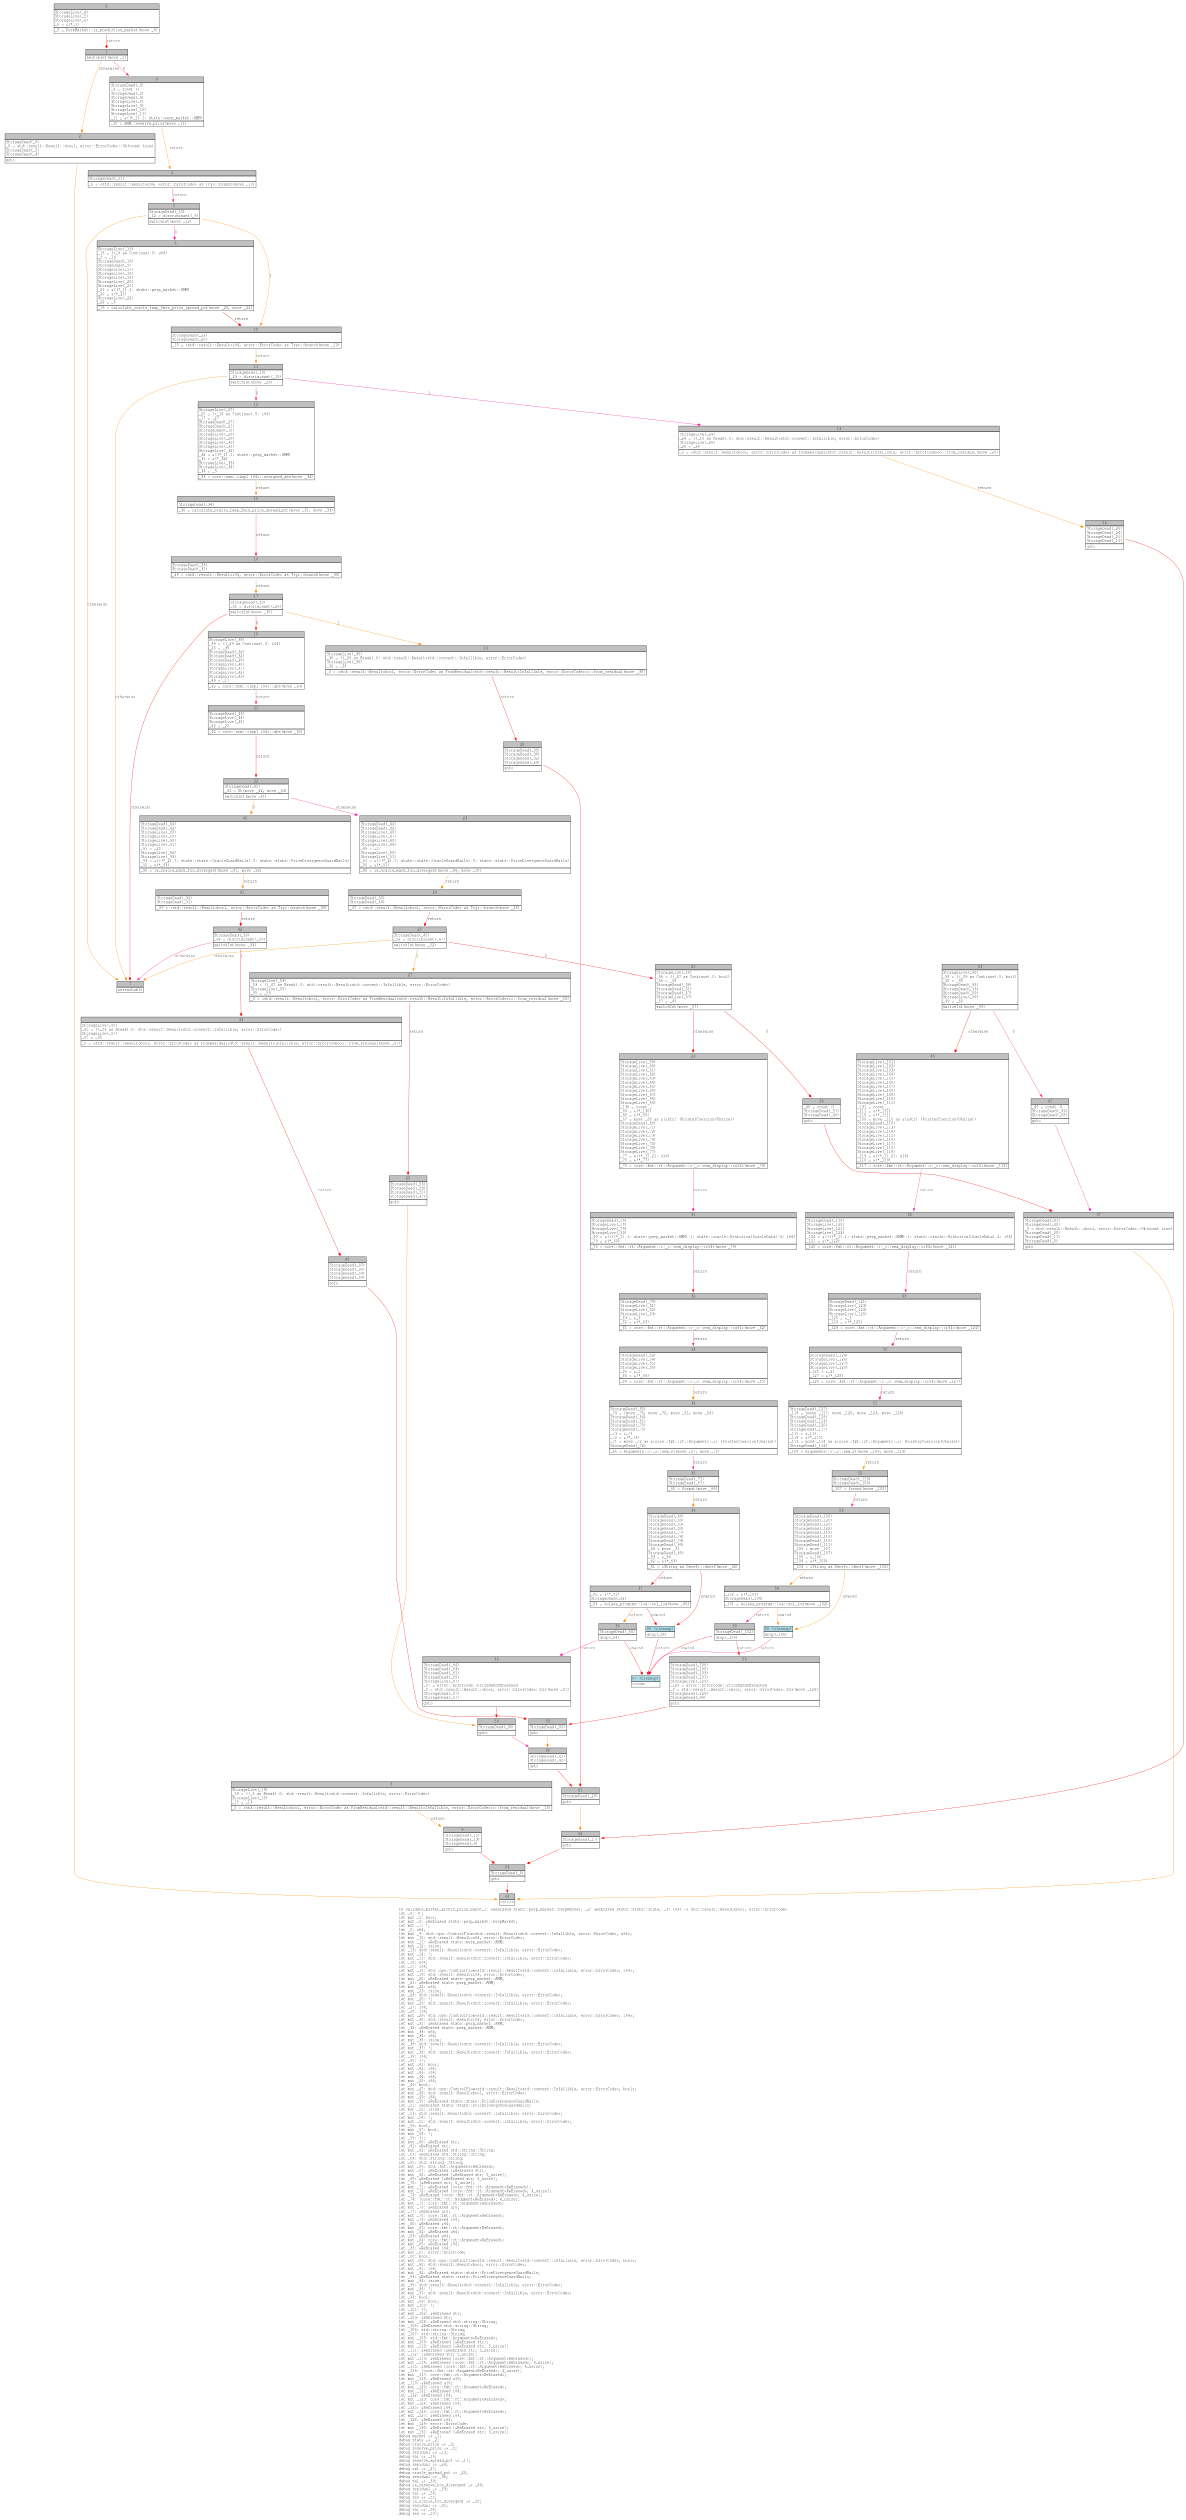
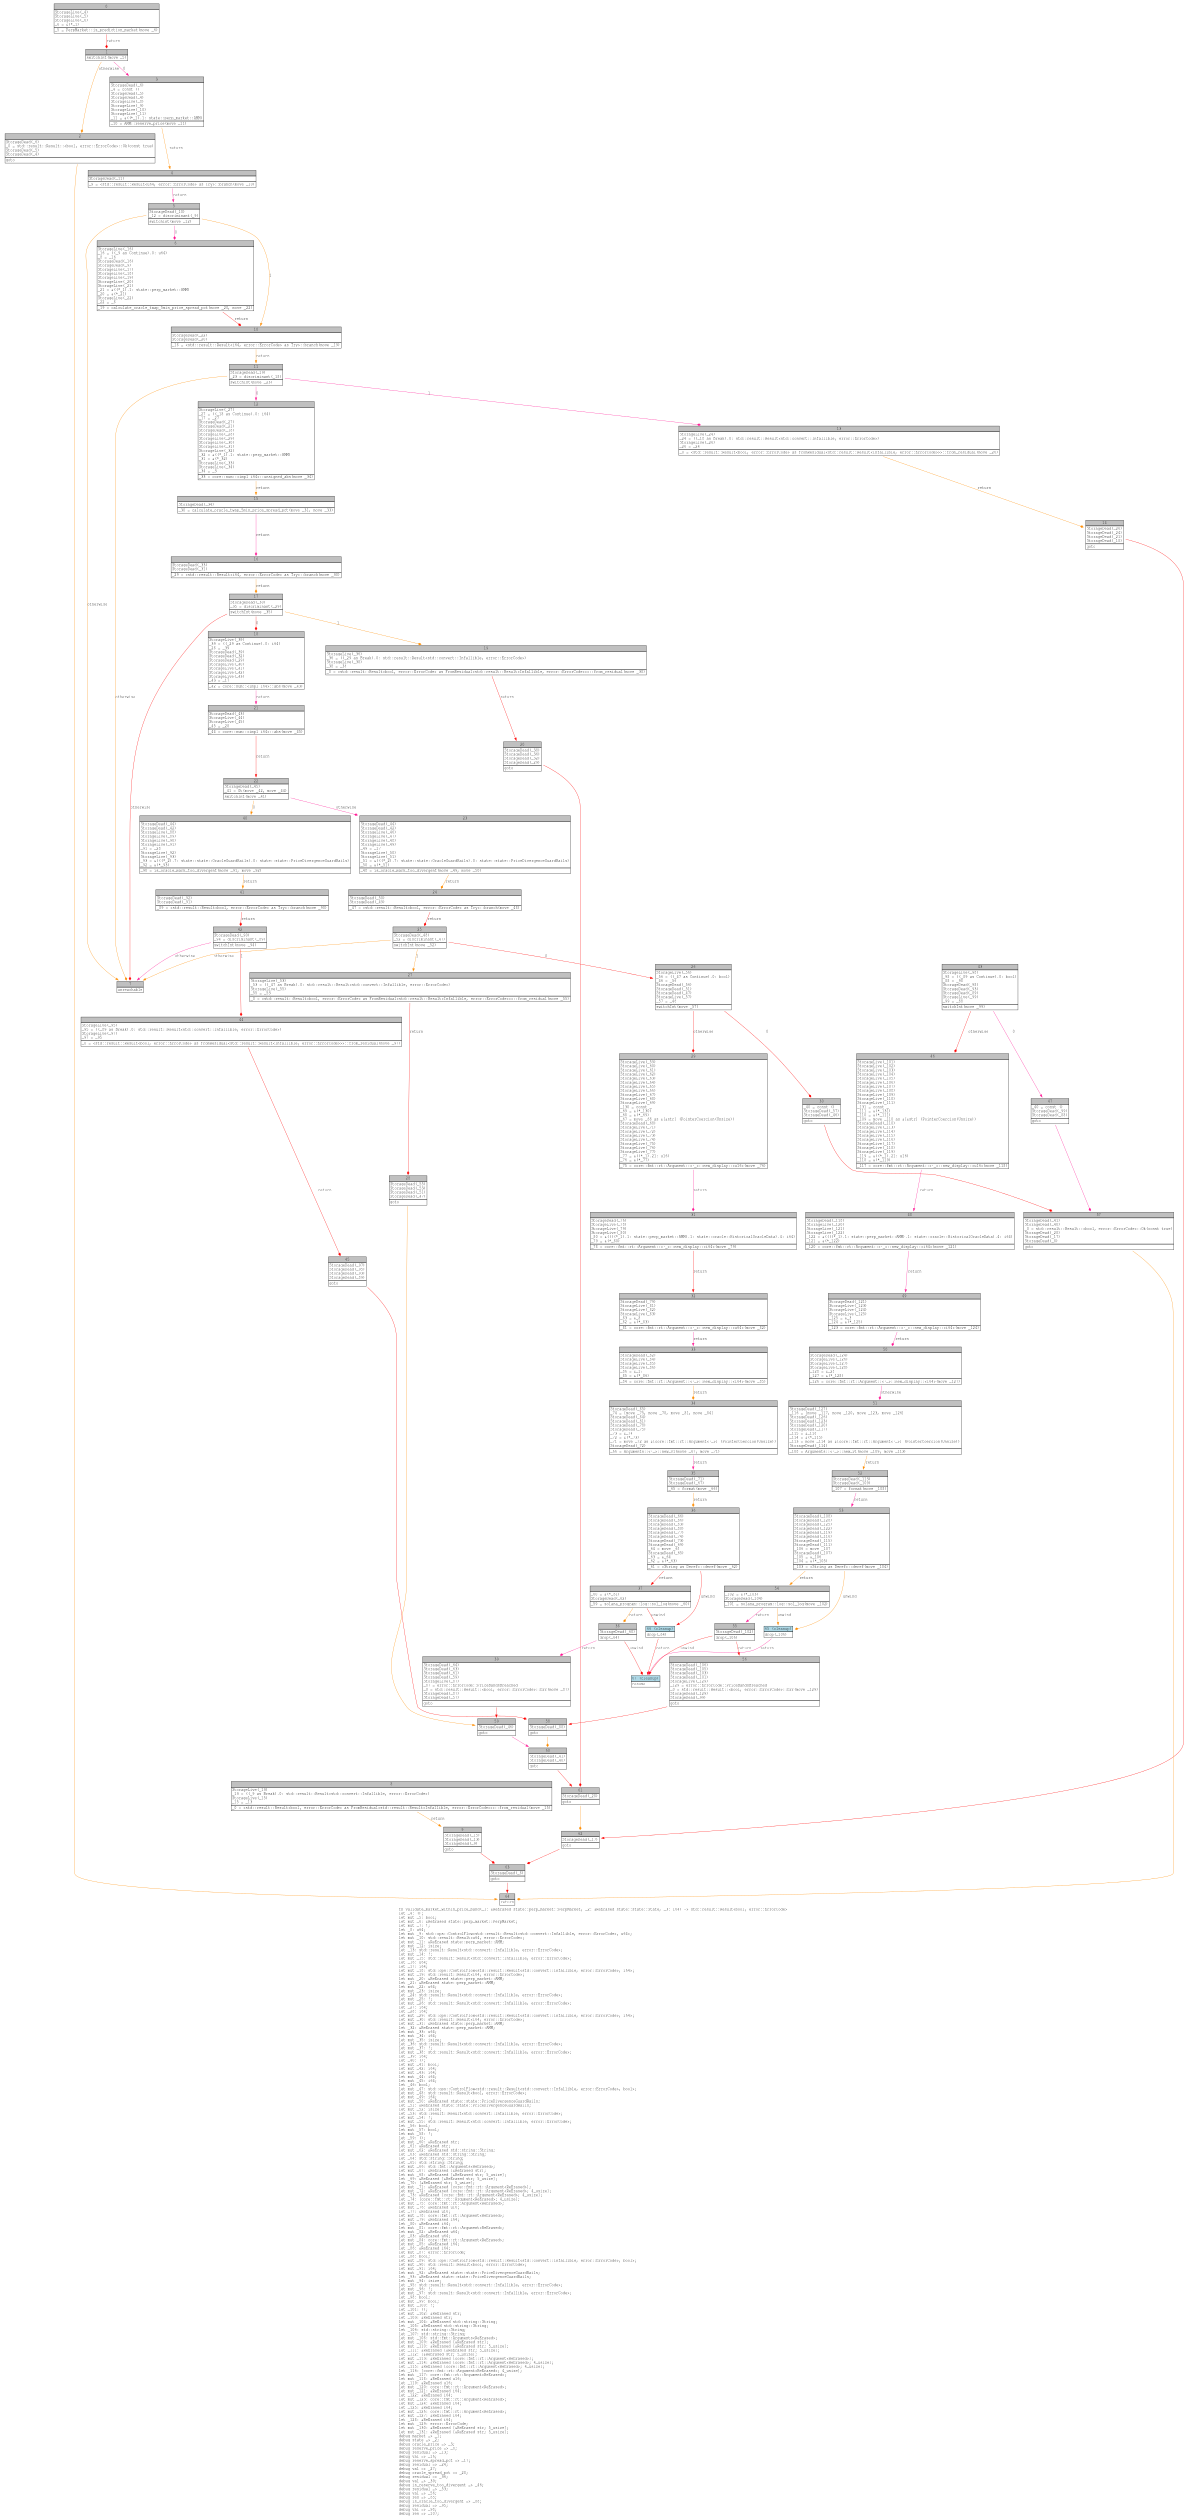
edge "17" -> "18": arrowhead normal -> diamond
edge "50" -> "51": label "return" -> "otherwise"
